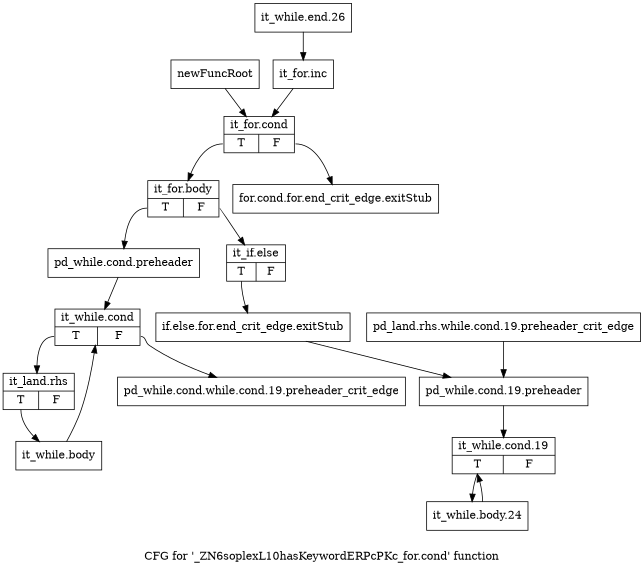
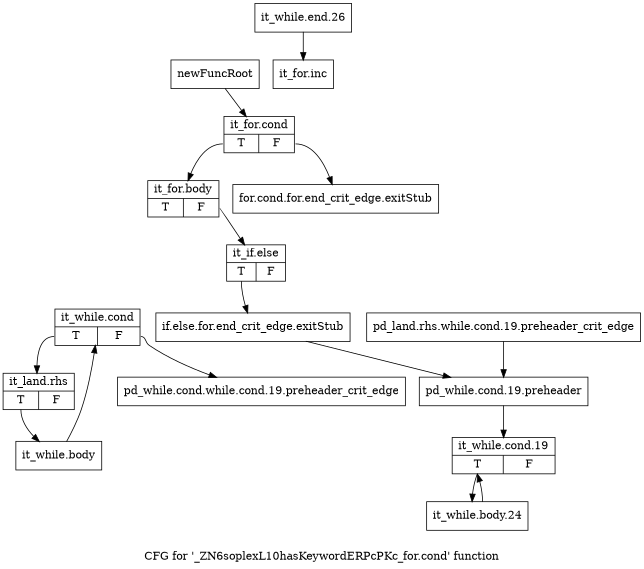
edge "it_for.inc" -> "it_for.cond": removed
node "pd_while.cond.preheader": removed
